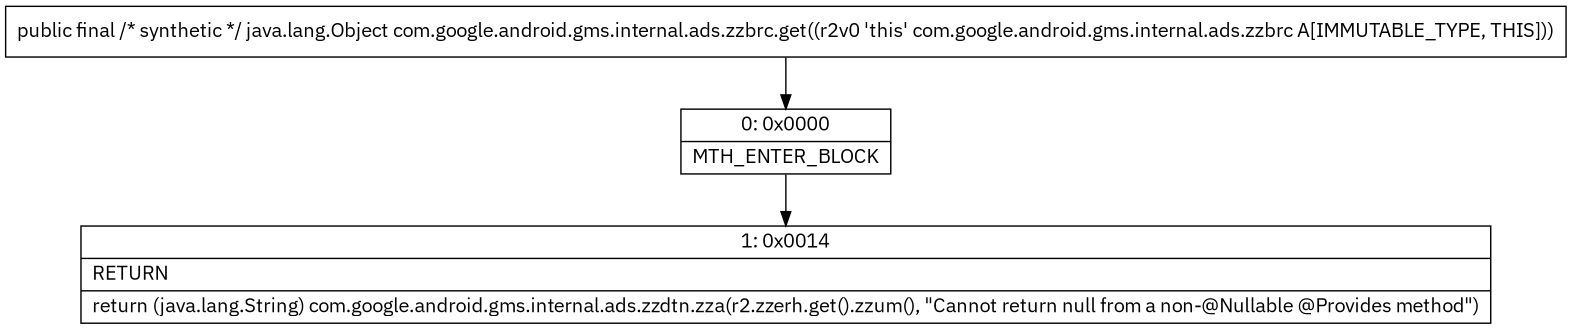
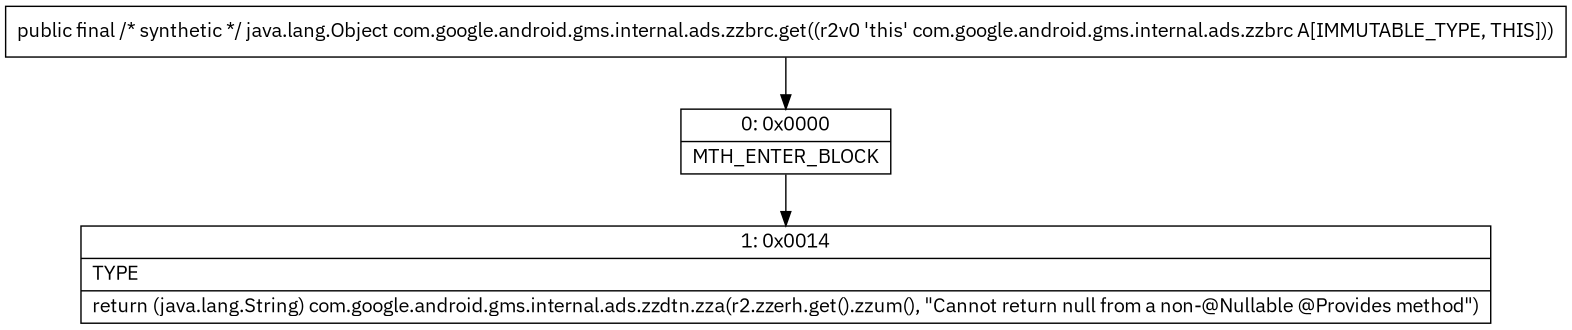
node "1: 0x0014": text "RETURN" -> "TYPE"
